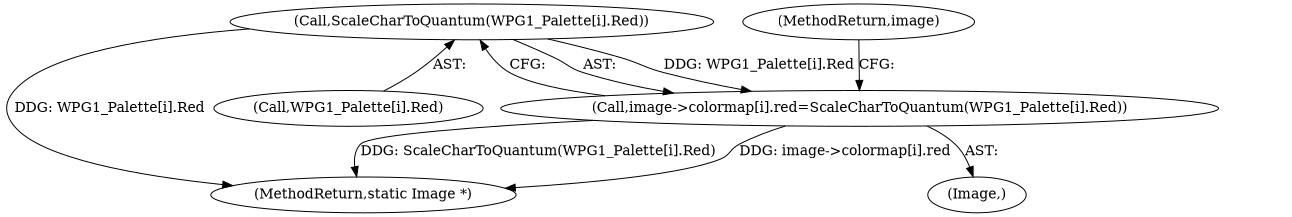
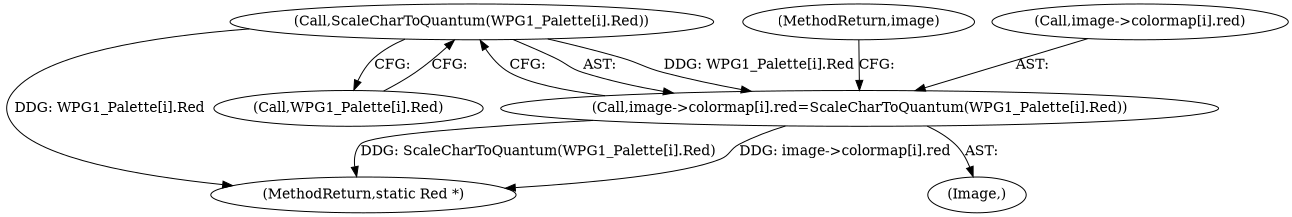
node "(Call,image->colormap[i].red)": added
edge "(Call,ScaleCharToQuantum(WPG1_Palette[i].Red))" -> "(Call,WPG1_Palette[i].Red)": added, label "CFG:"
edge "(Call,WPG1_Palette[i].Red)" -> "(Call,ScaleCharToQuantum(WPG1_Palette[i].Red))": label "AST: " -> "CFG: "
node "(MethodReturn,static Image *)": label "(MethodReturn,static Image *)" -> "(MethodReturn,static Red *)"
